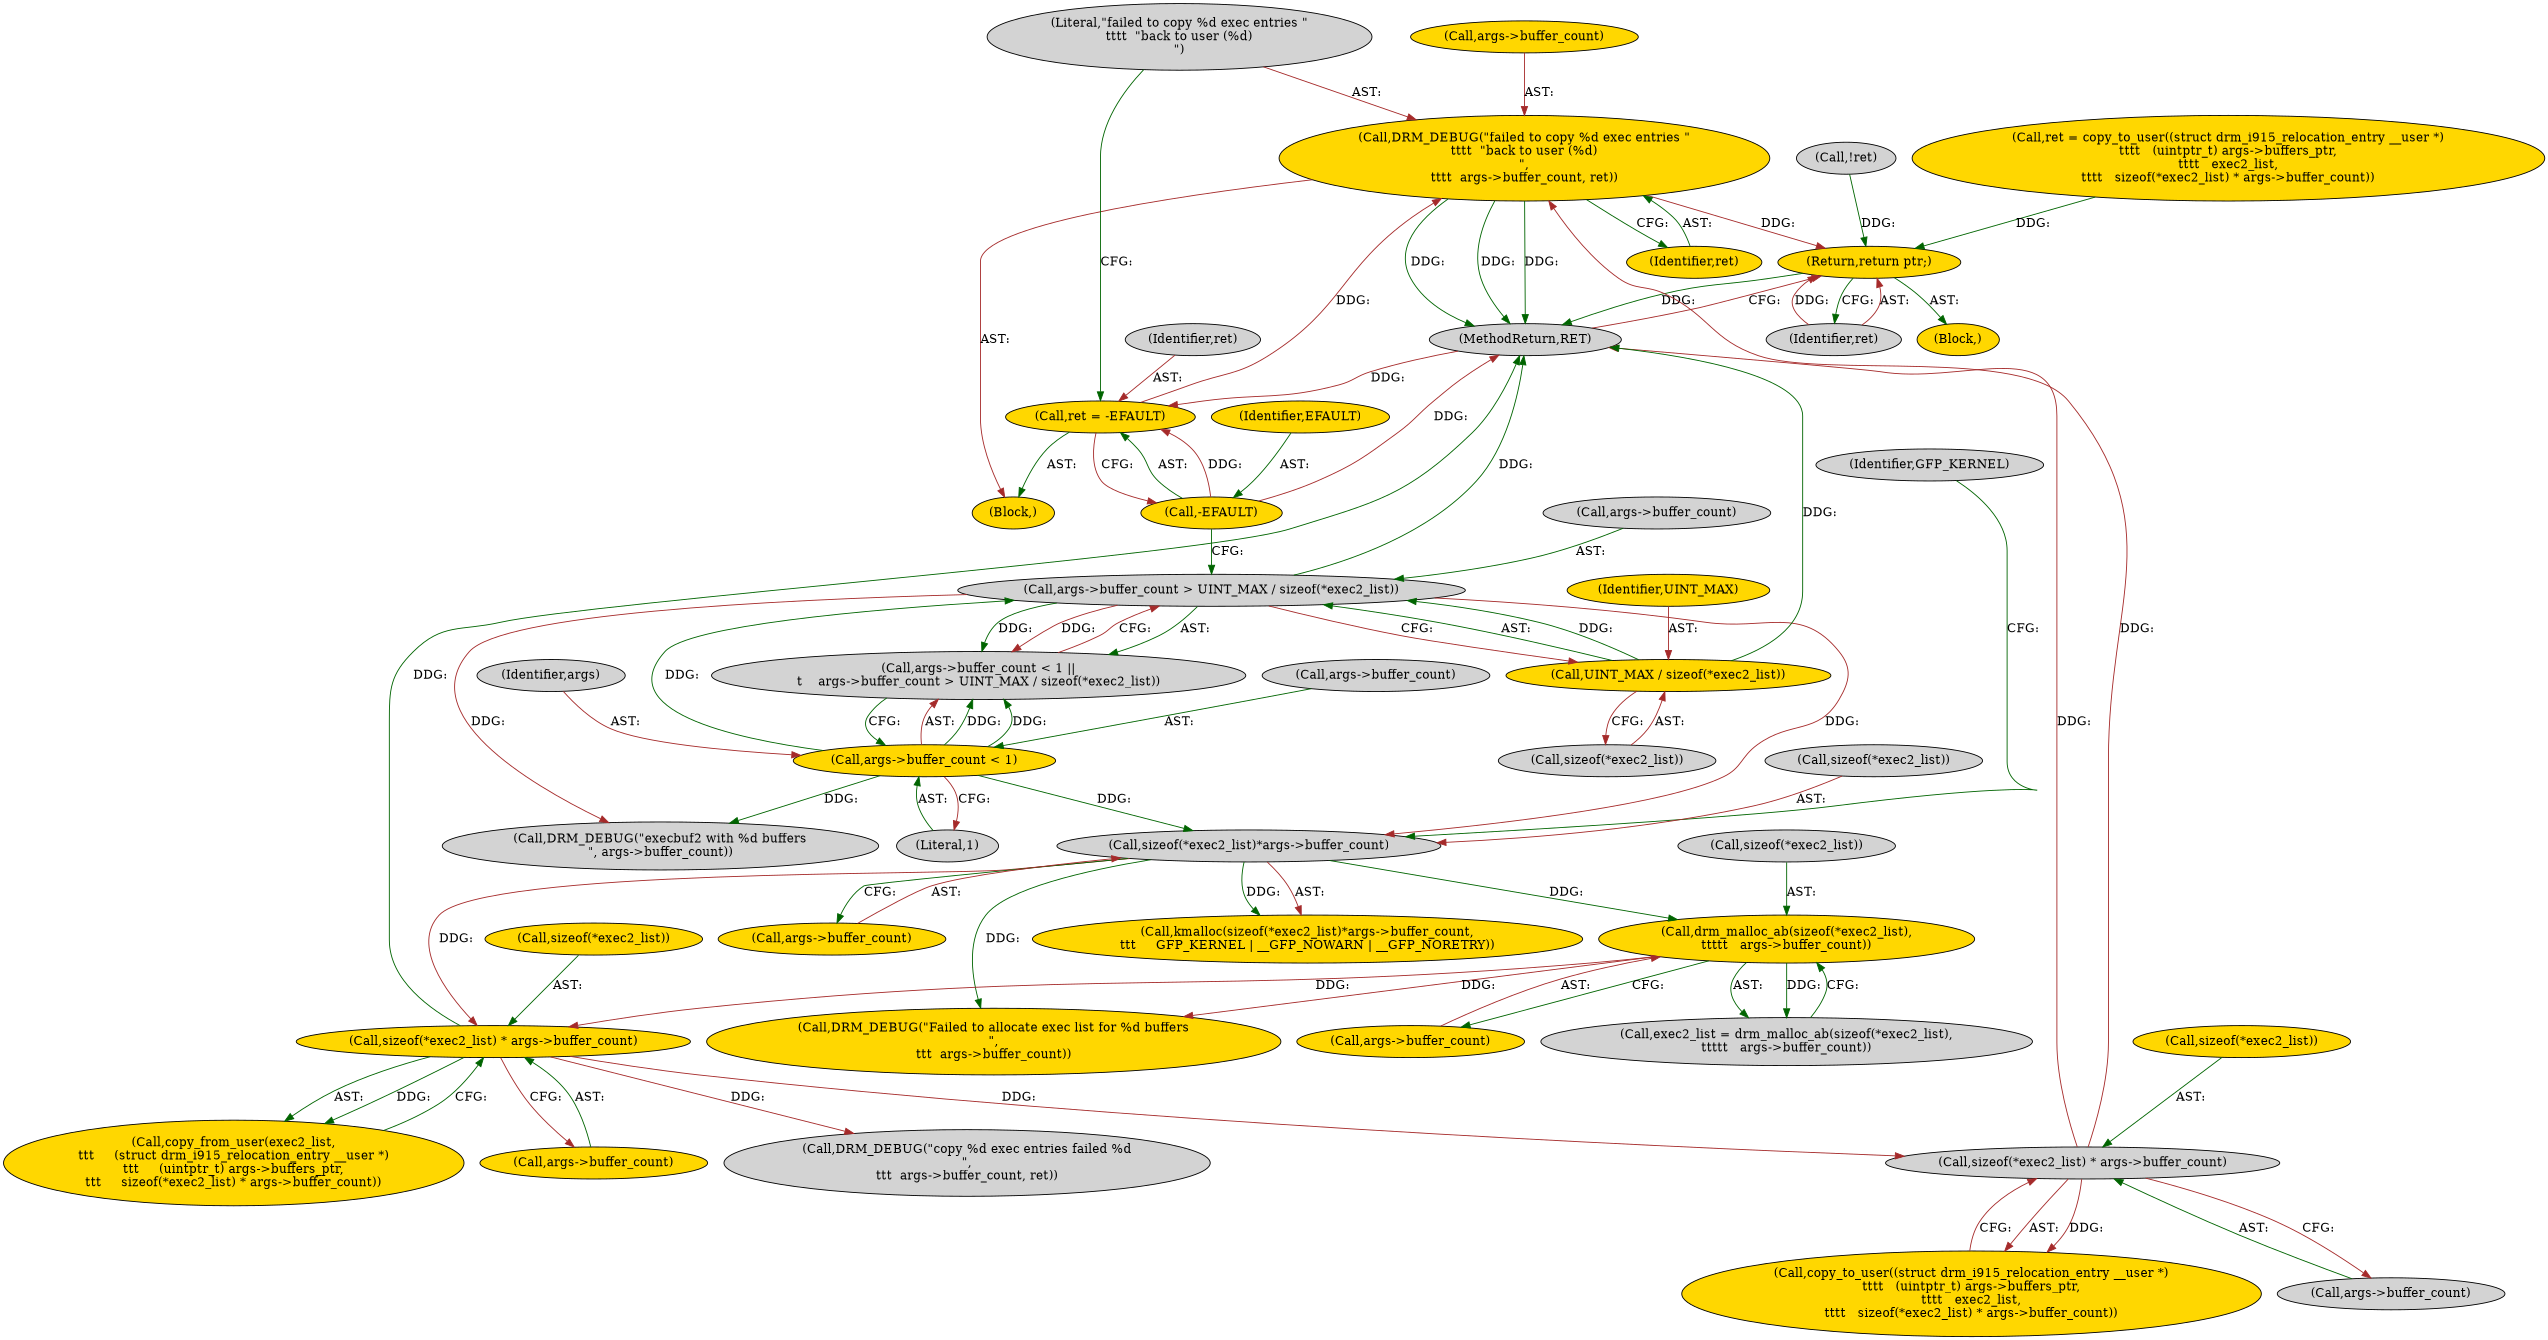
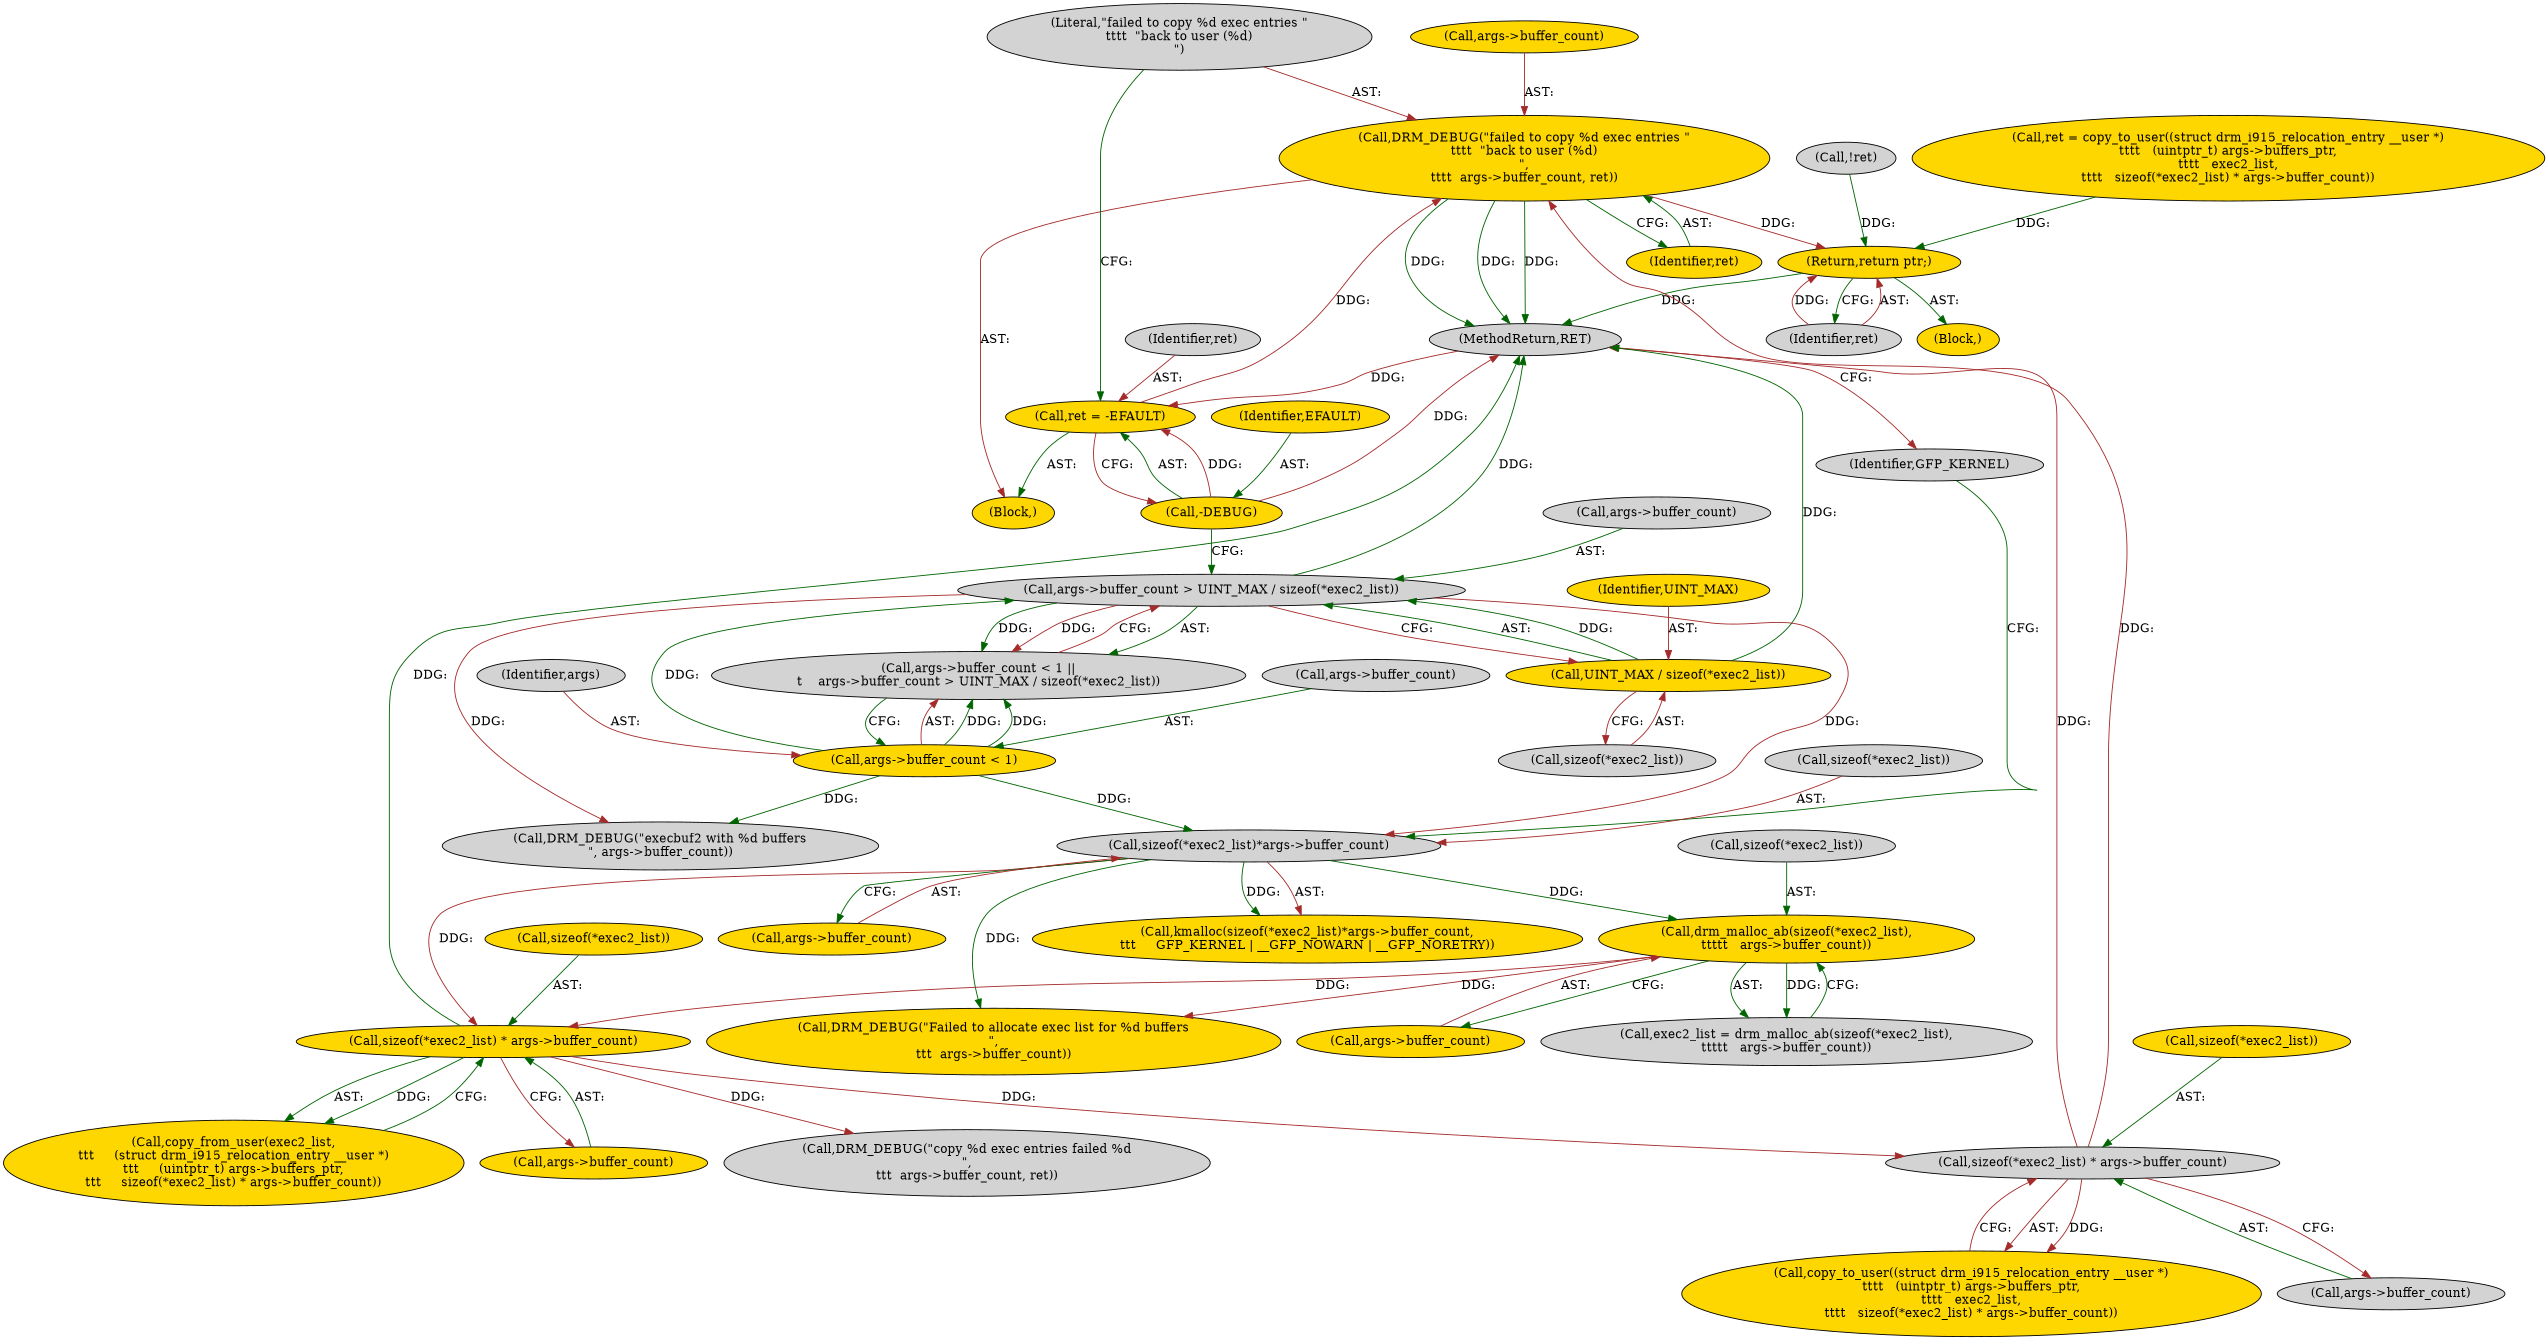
edge "(MethodReturn,RET)" -> "(Return,return ptr;)": now "(MethodReturn,RET)" -> "(Identifier,GFP_KERNEL)"
node "(Call,-EFAULT)": label "(Call,-EFAULT)" -> "(Call,-DEBUG)"
node "(Literal,1)": removed
